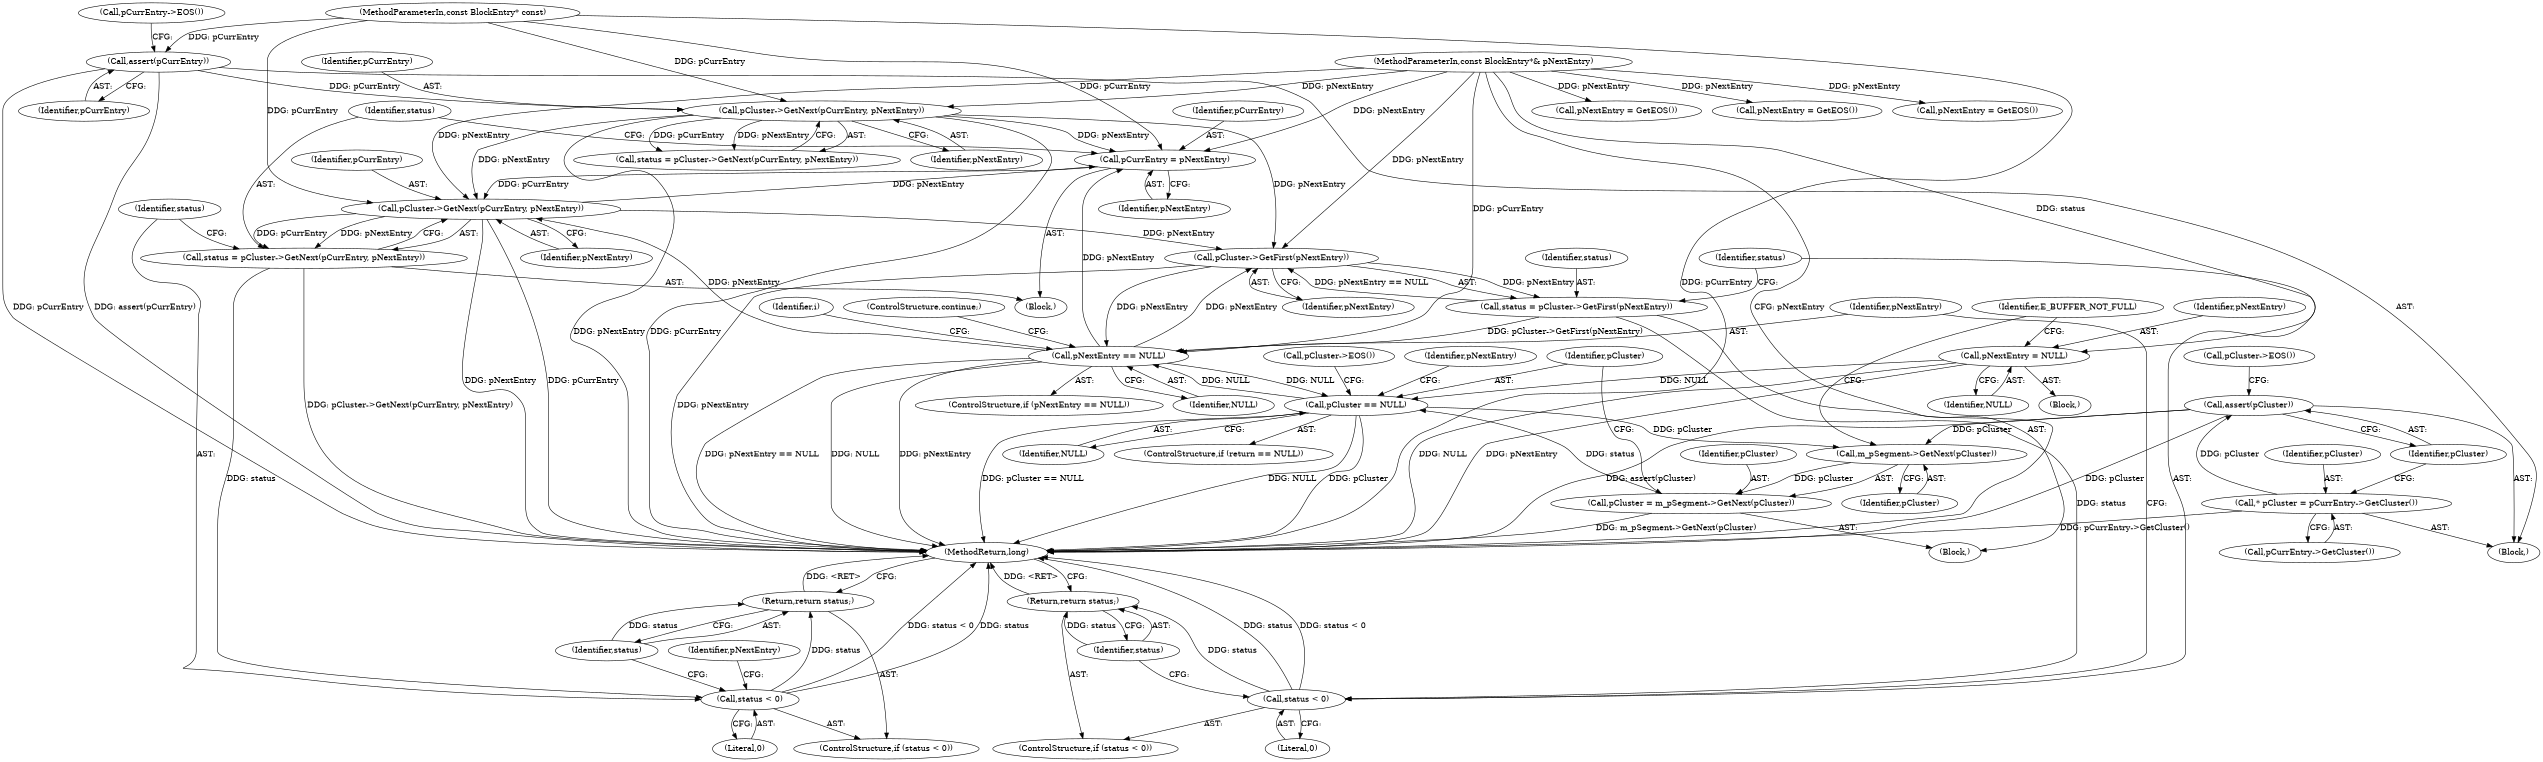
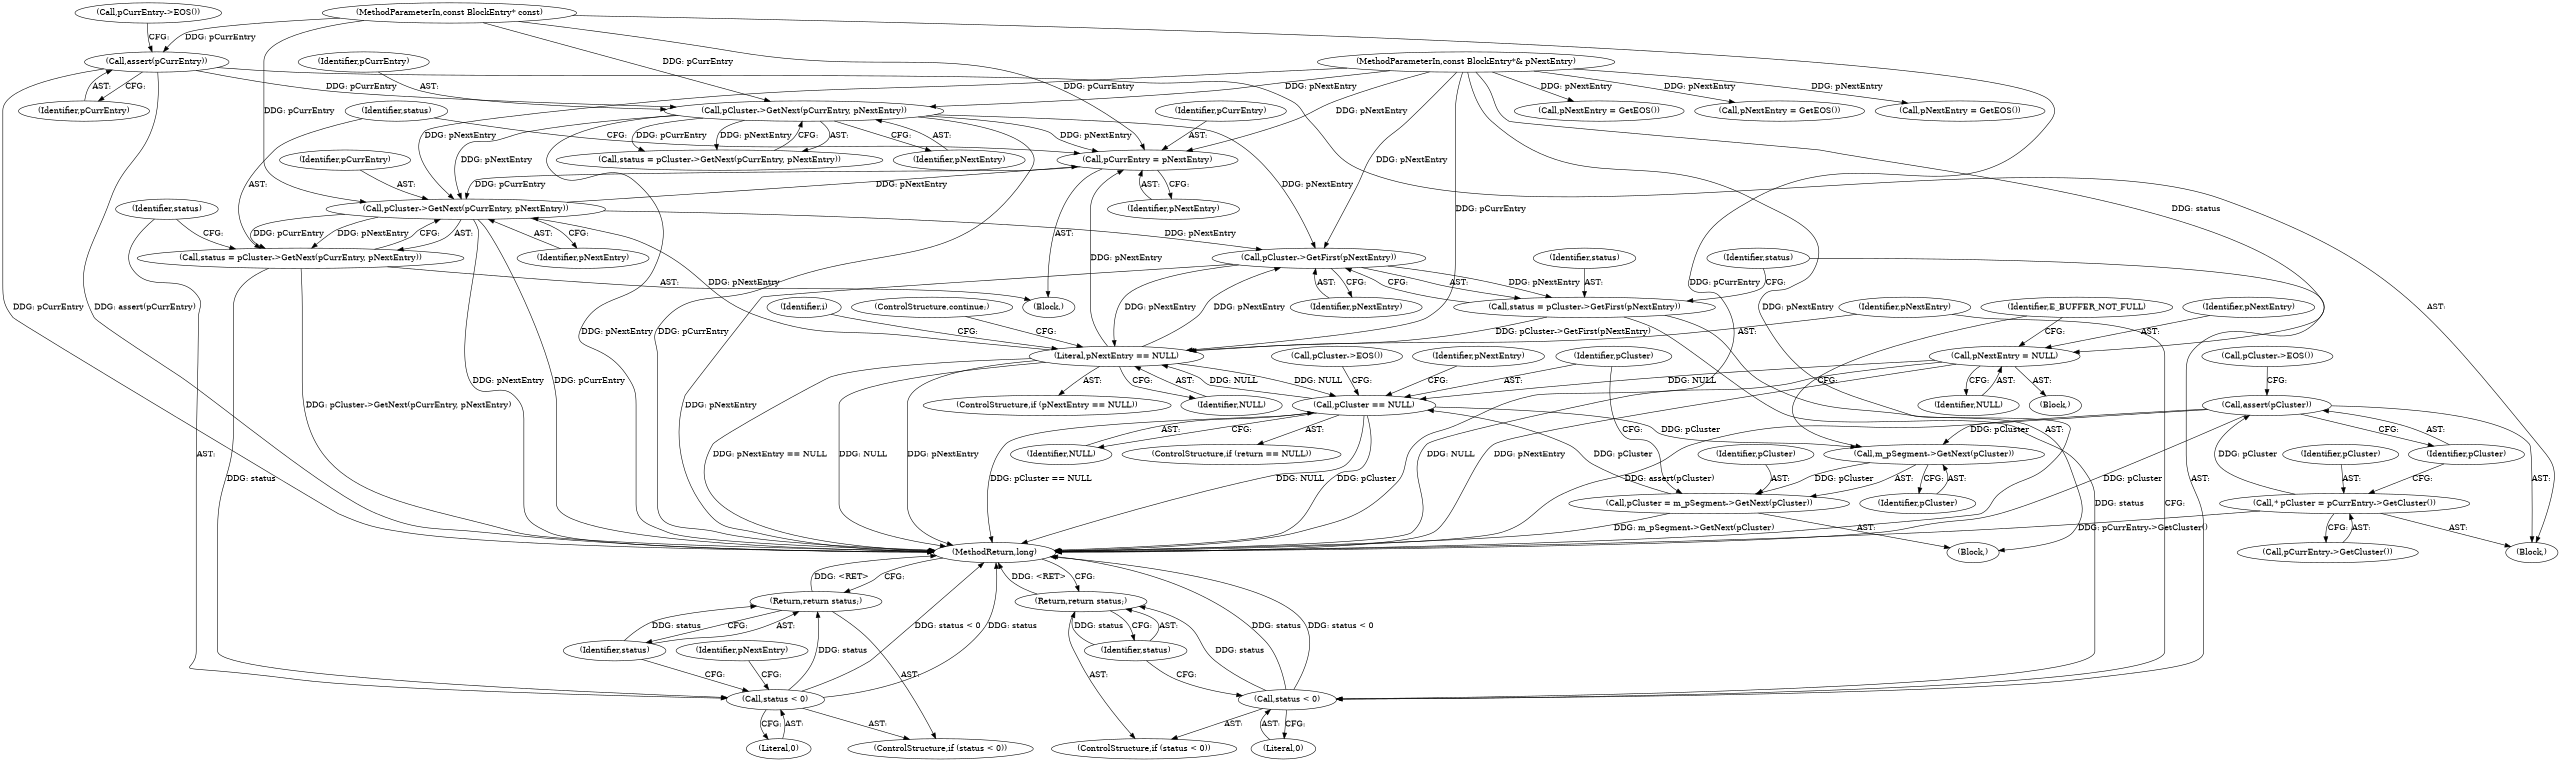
edge "(Call,status = pCluster->GetFirst(pNextEntry))" -> "(Call,pCluster->GetFirst(pNextEntry))": label "DDG: pNextEntry == NULL" -> "CFG: "
edge "(MethodParameterIn,const BlockEntry*& pNextEntry)" -> "(MethodReturn,long)": label "CFG: pNextEntry" -> "DDG: pNextEntry"
node "(Call,pNextEntry == NULL)": label "(Call,pNextEntry == NULL)" -> "(Literal,pNextEntry == NULL)"
edge "(Call,pCluster = m_pSegment->GetNext(pCluster))" -> "(Call,pCluster == NULL)": label "DDG: status" -> "DDG: pCluster"
